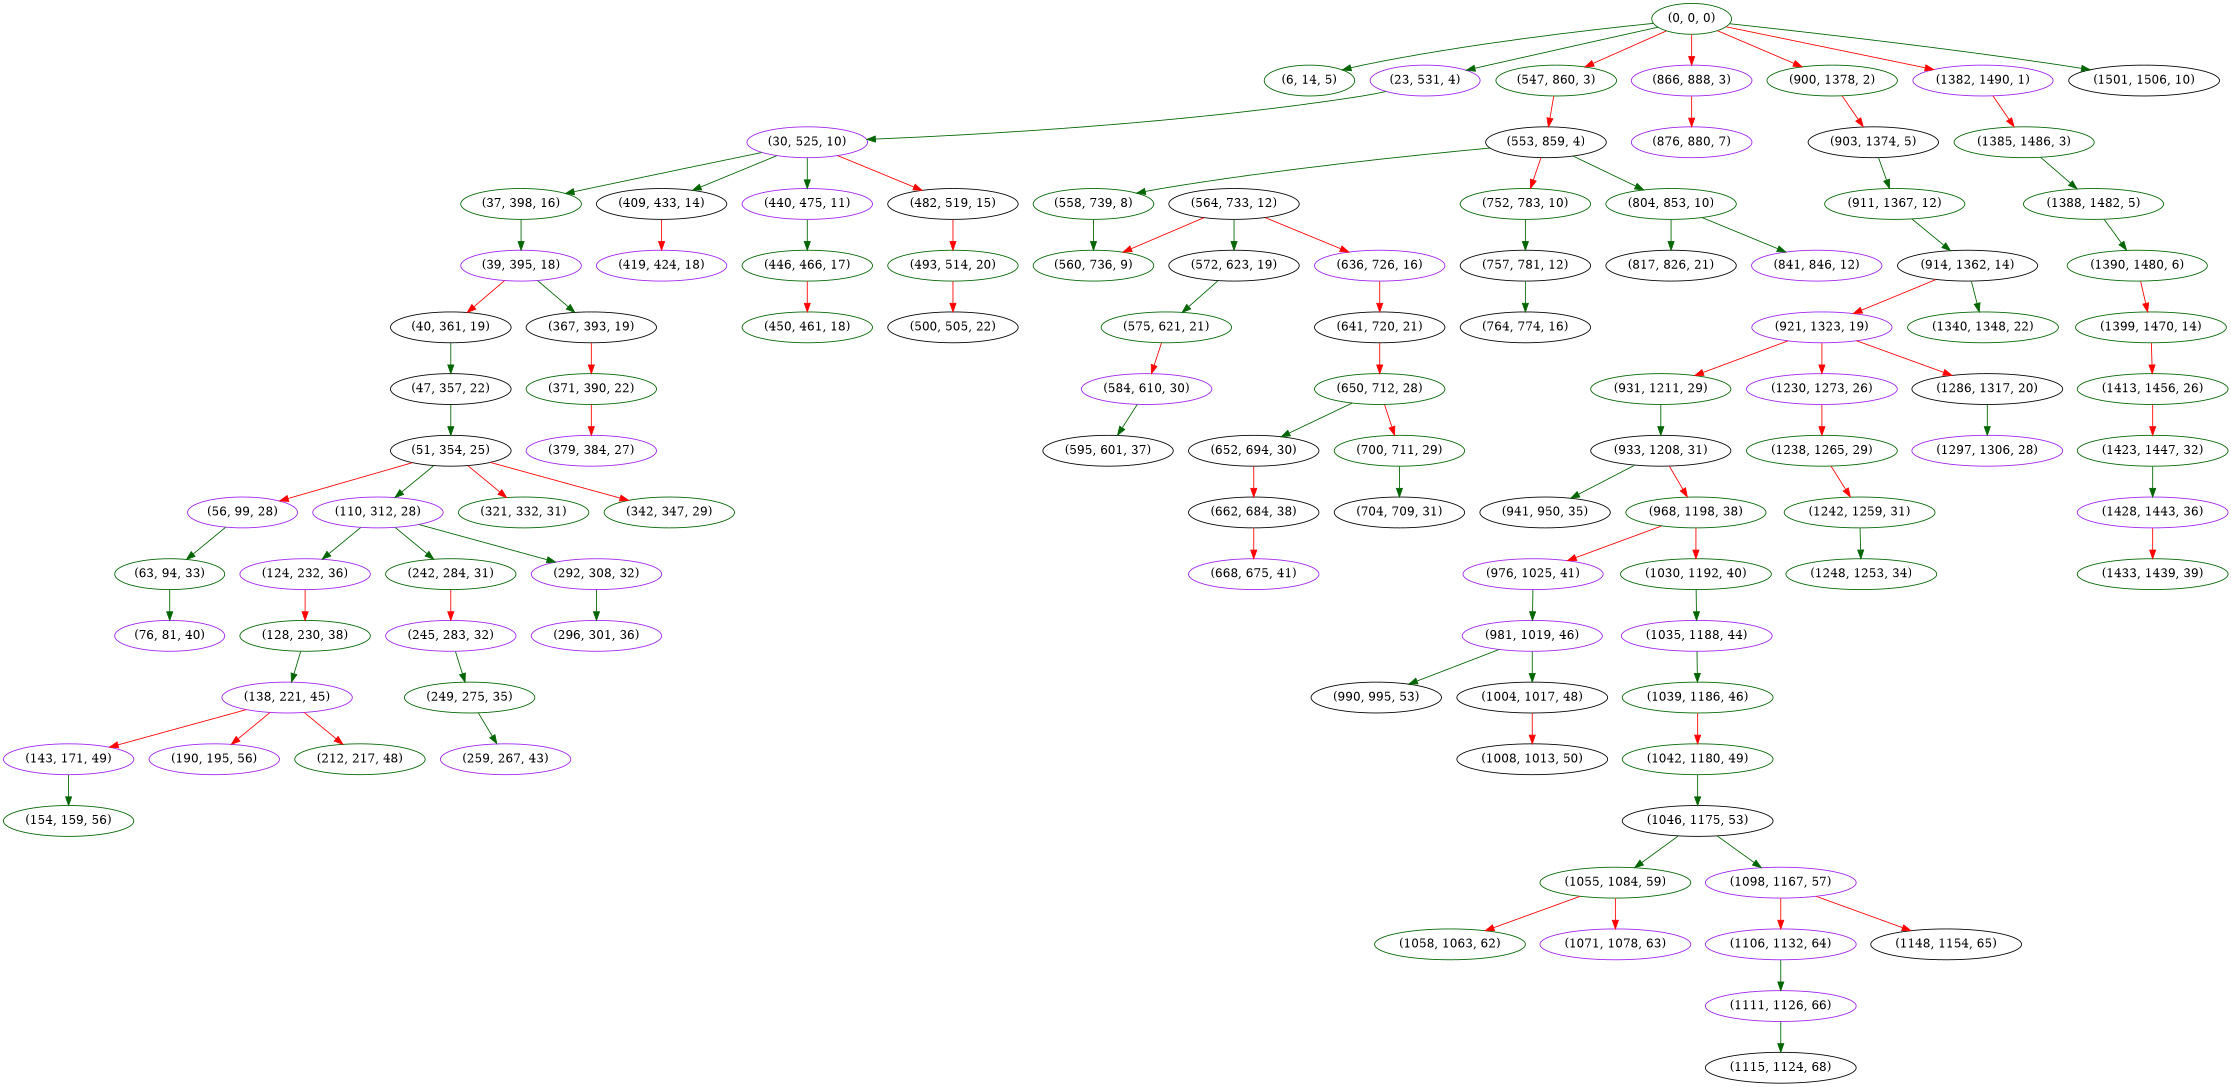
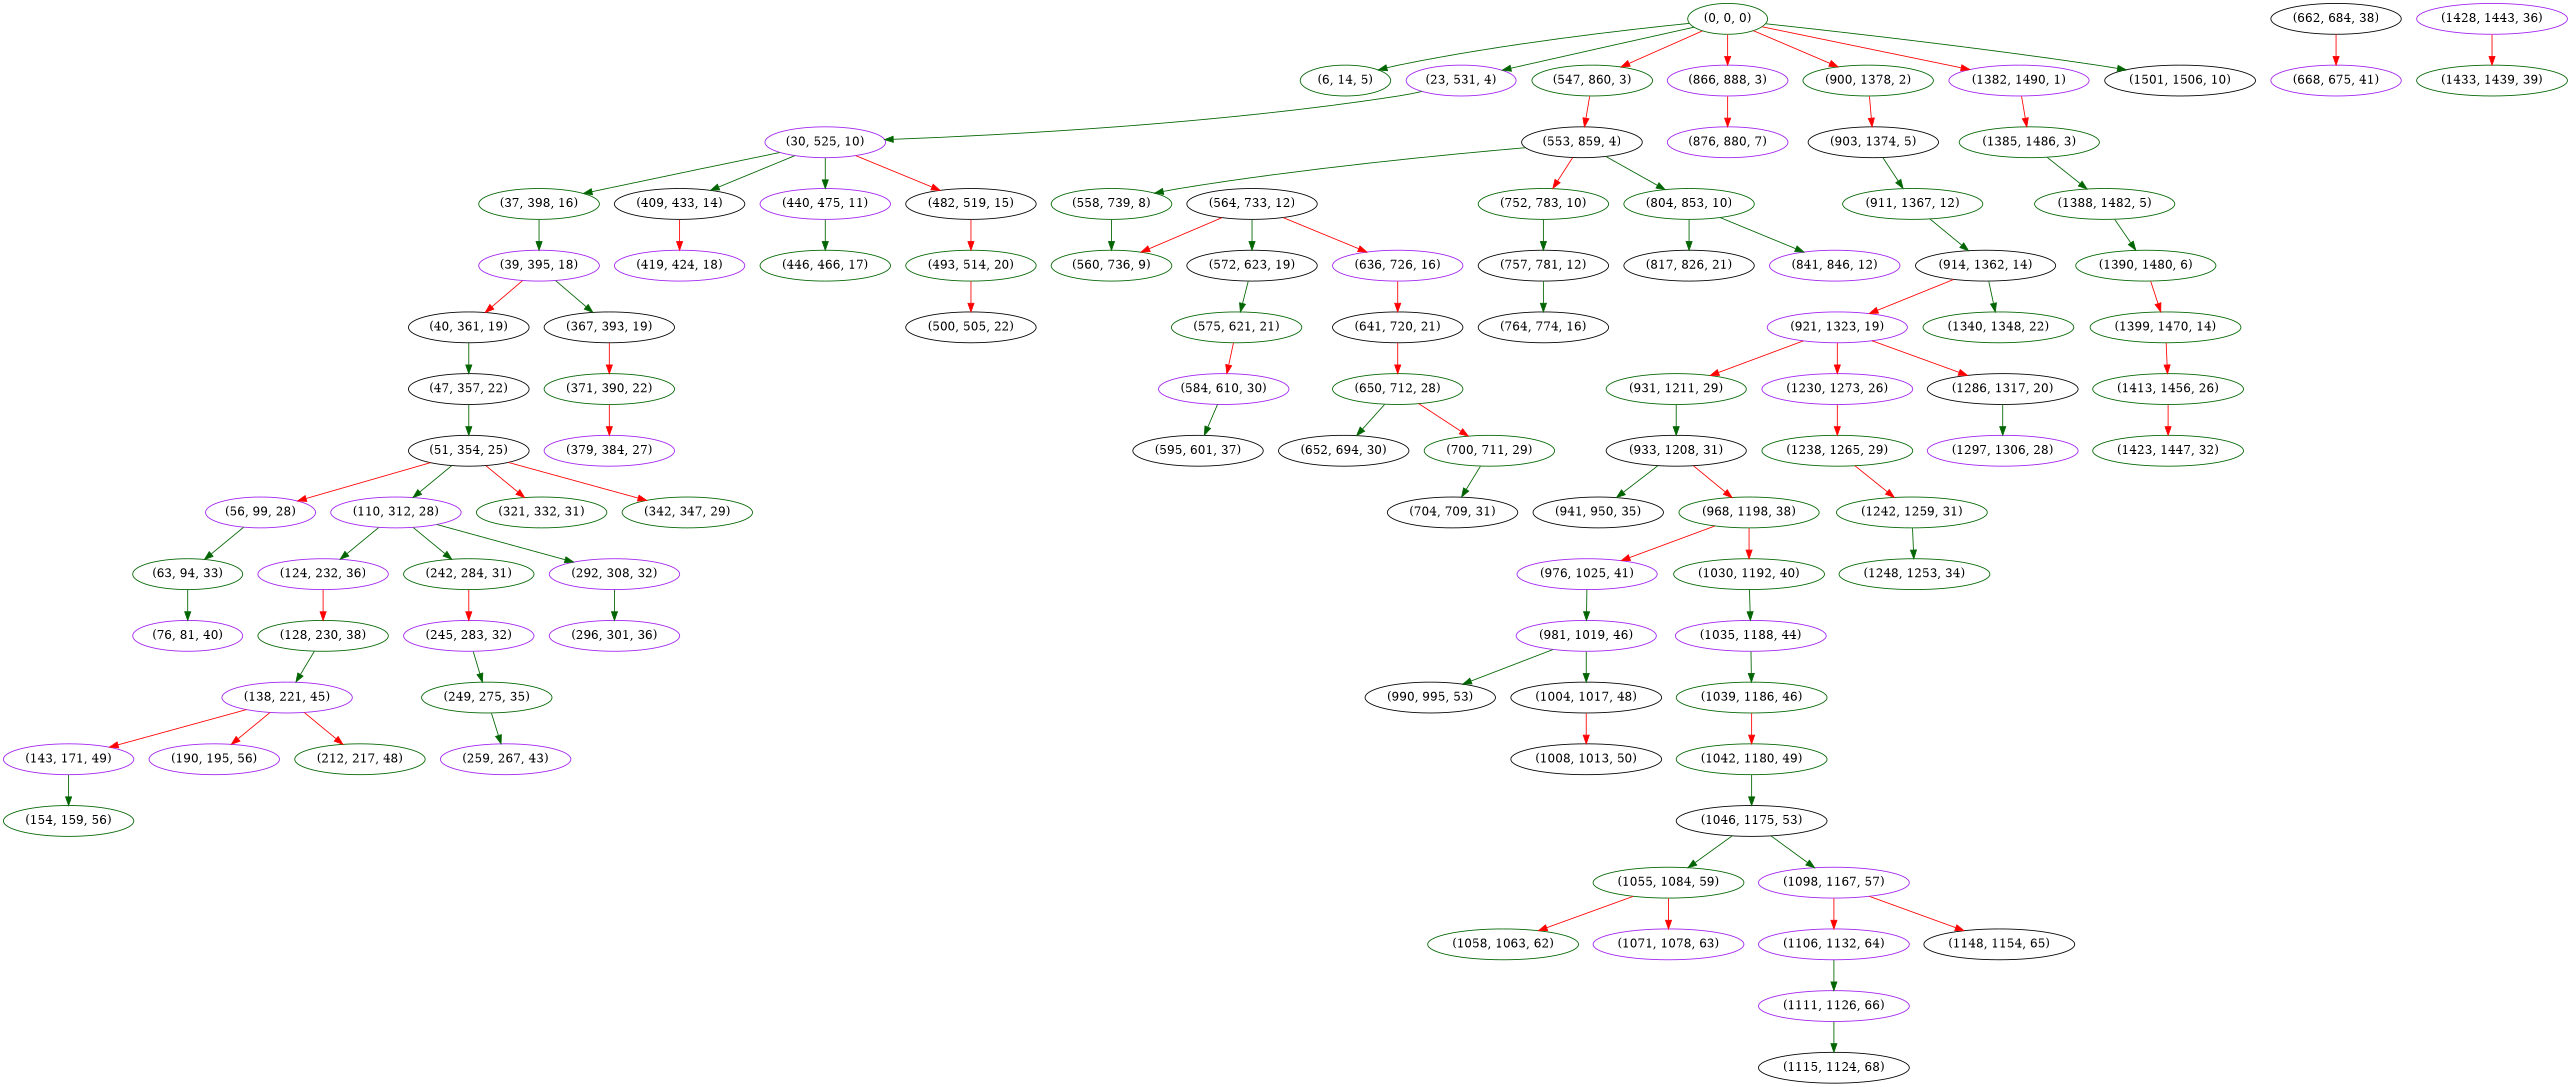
node "(450, 461, 18)": removed
edge "(652, 694, 30)" -> "(662, 684, 38)": removed
edge "(1423, 1447, 32)" -> "(1428, 1443, 36)": removed
